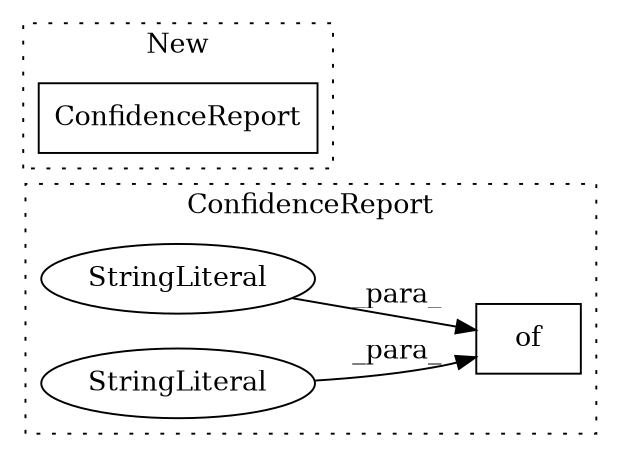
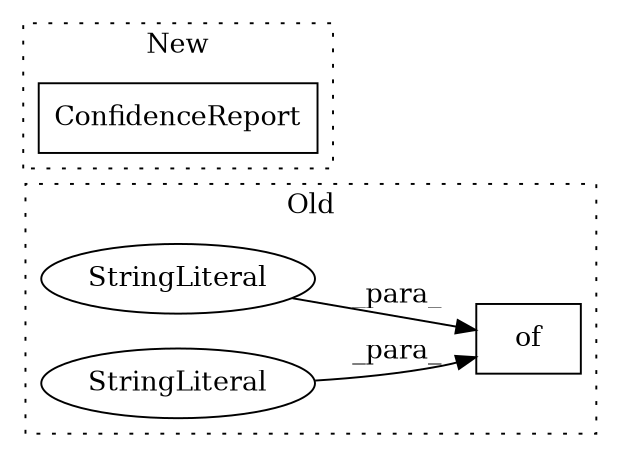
cluster "ConfidenceReport": label "ConfidenceReport" -> "Old"
